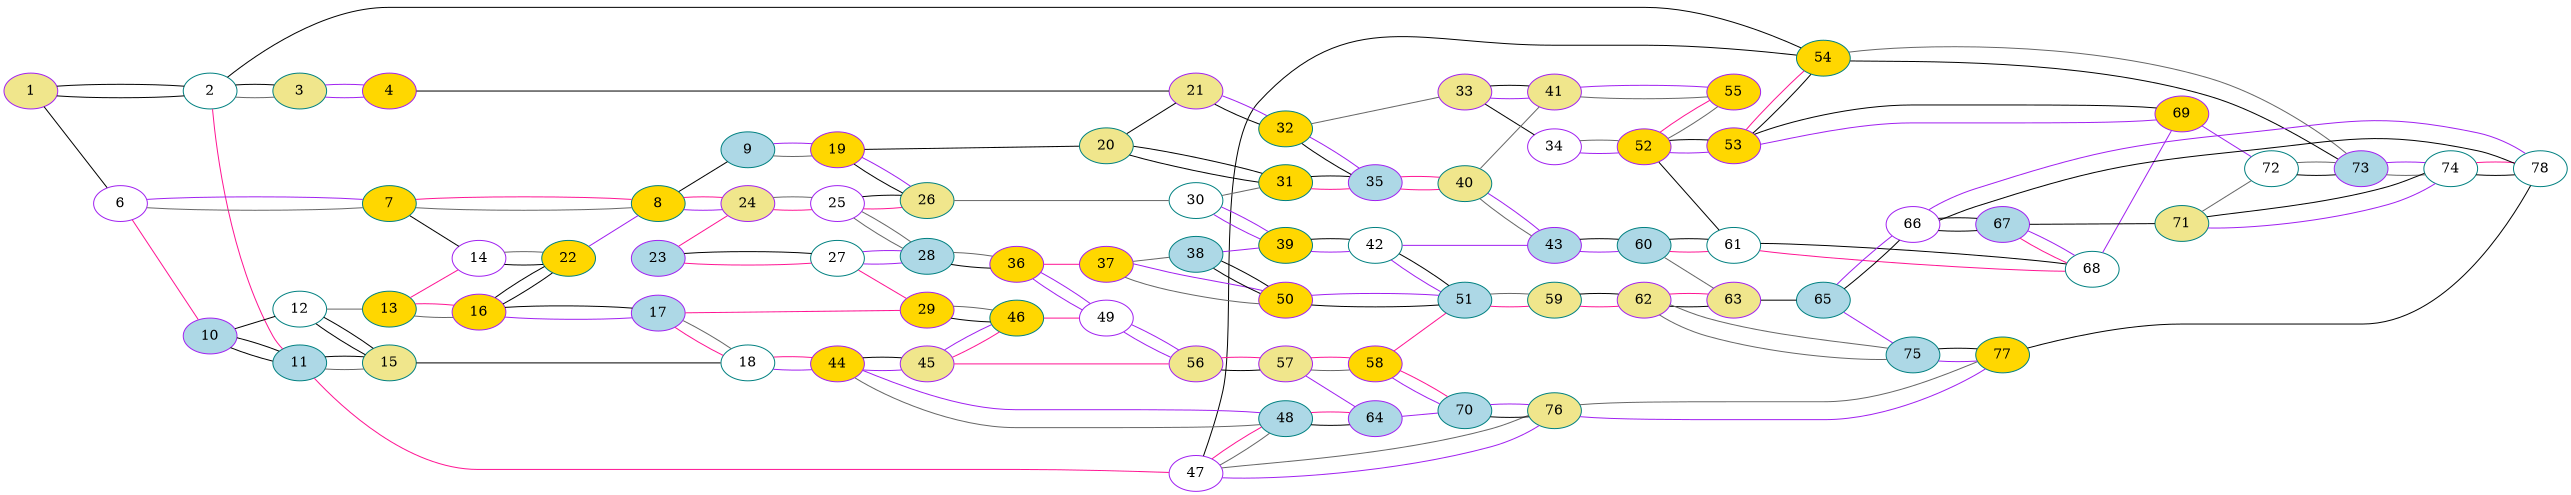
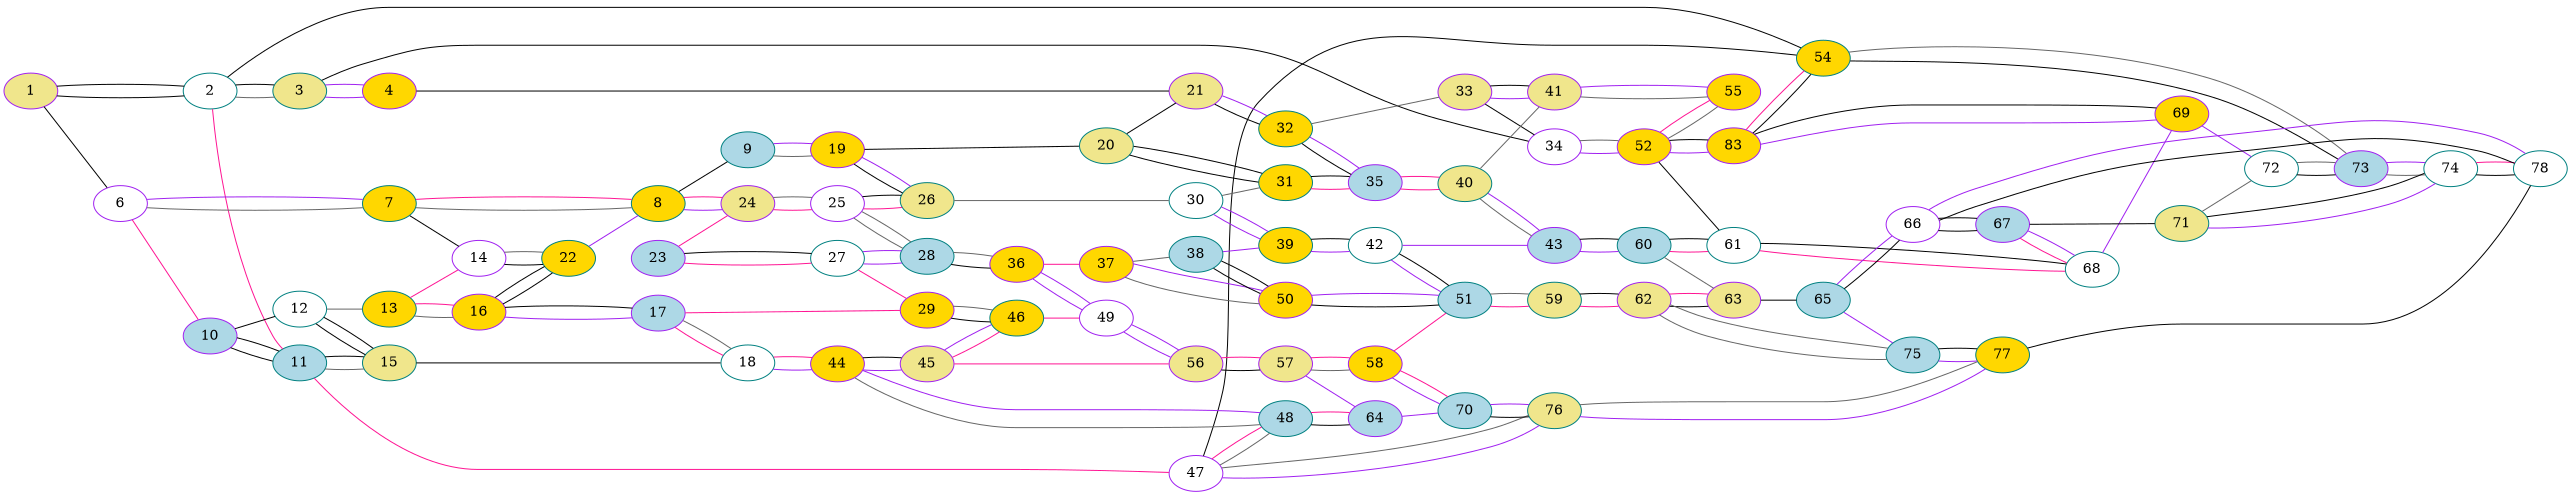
edge "3" -- "34": added
node "53": label "53" -> "83"
